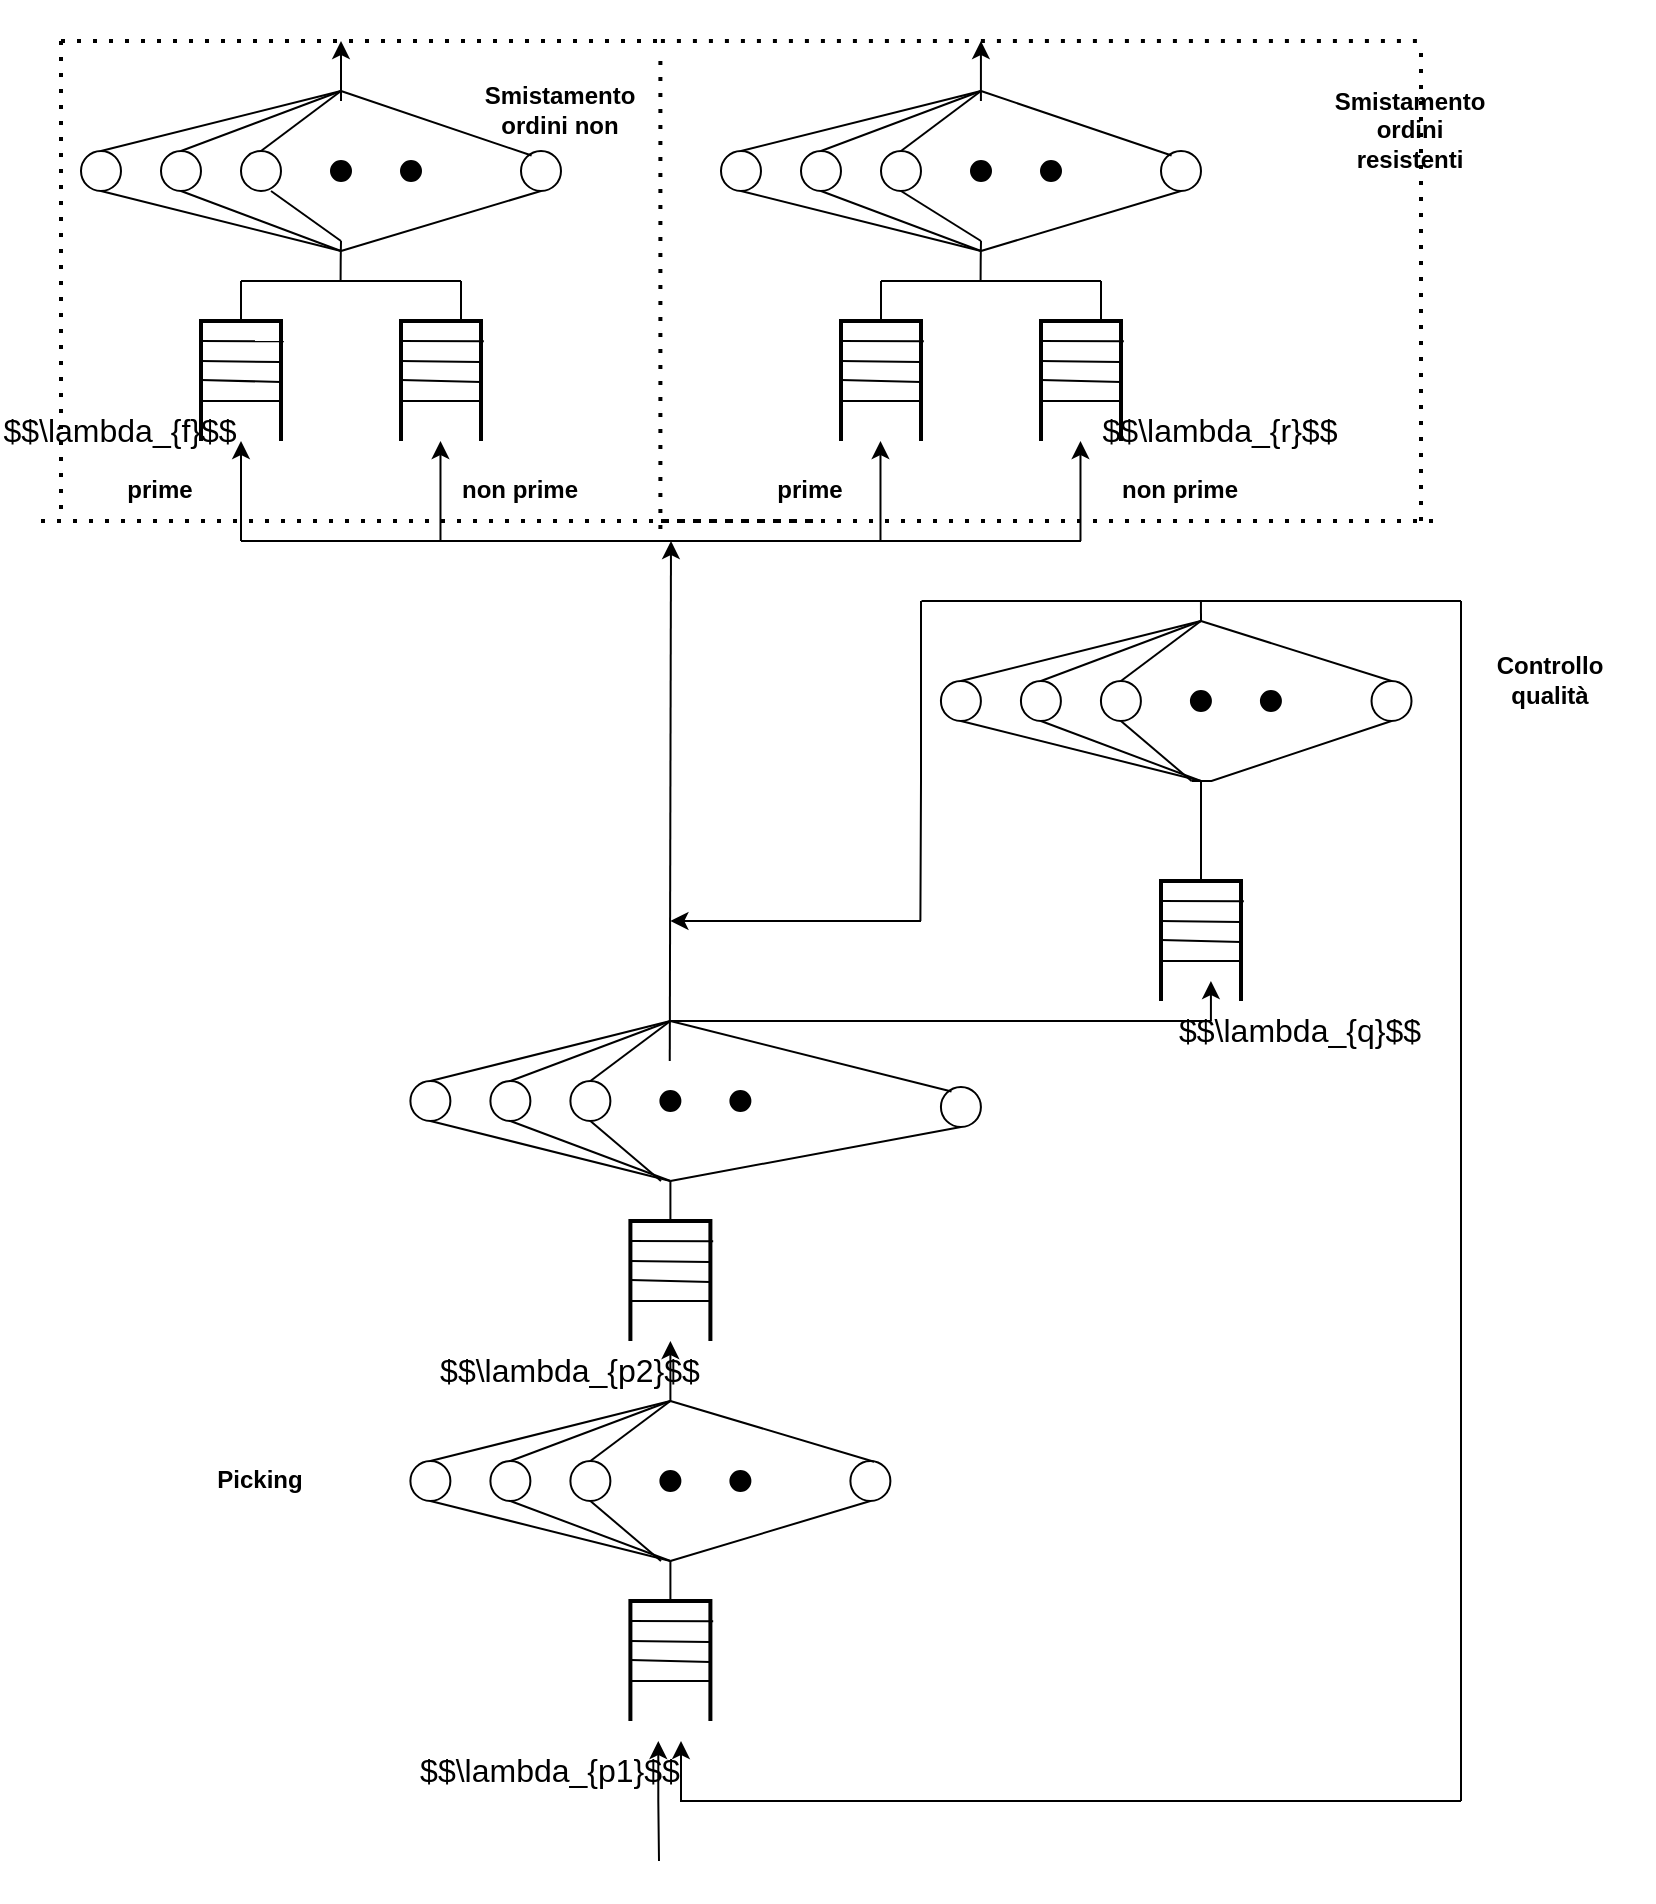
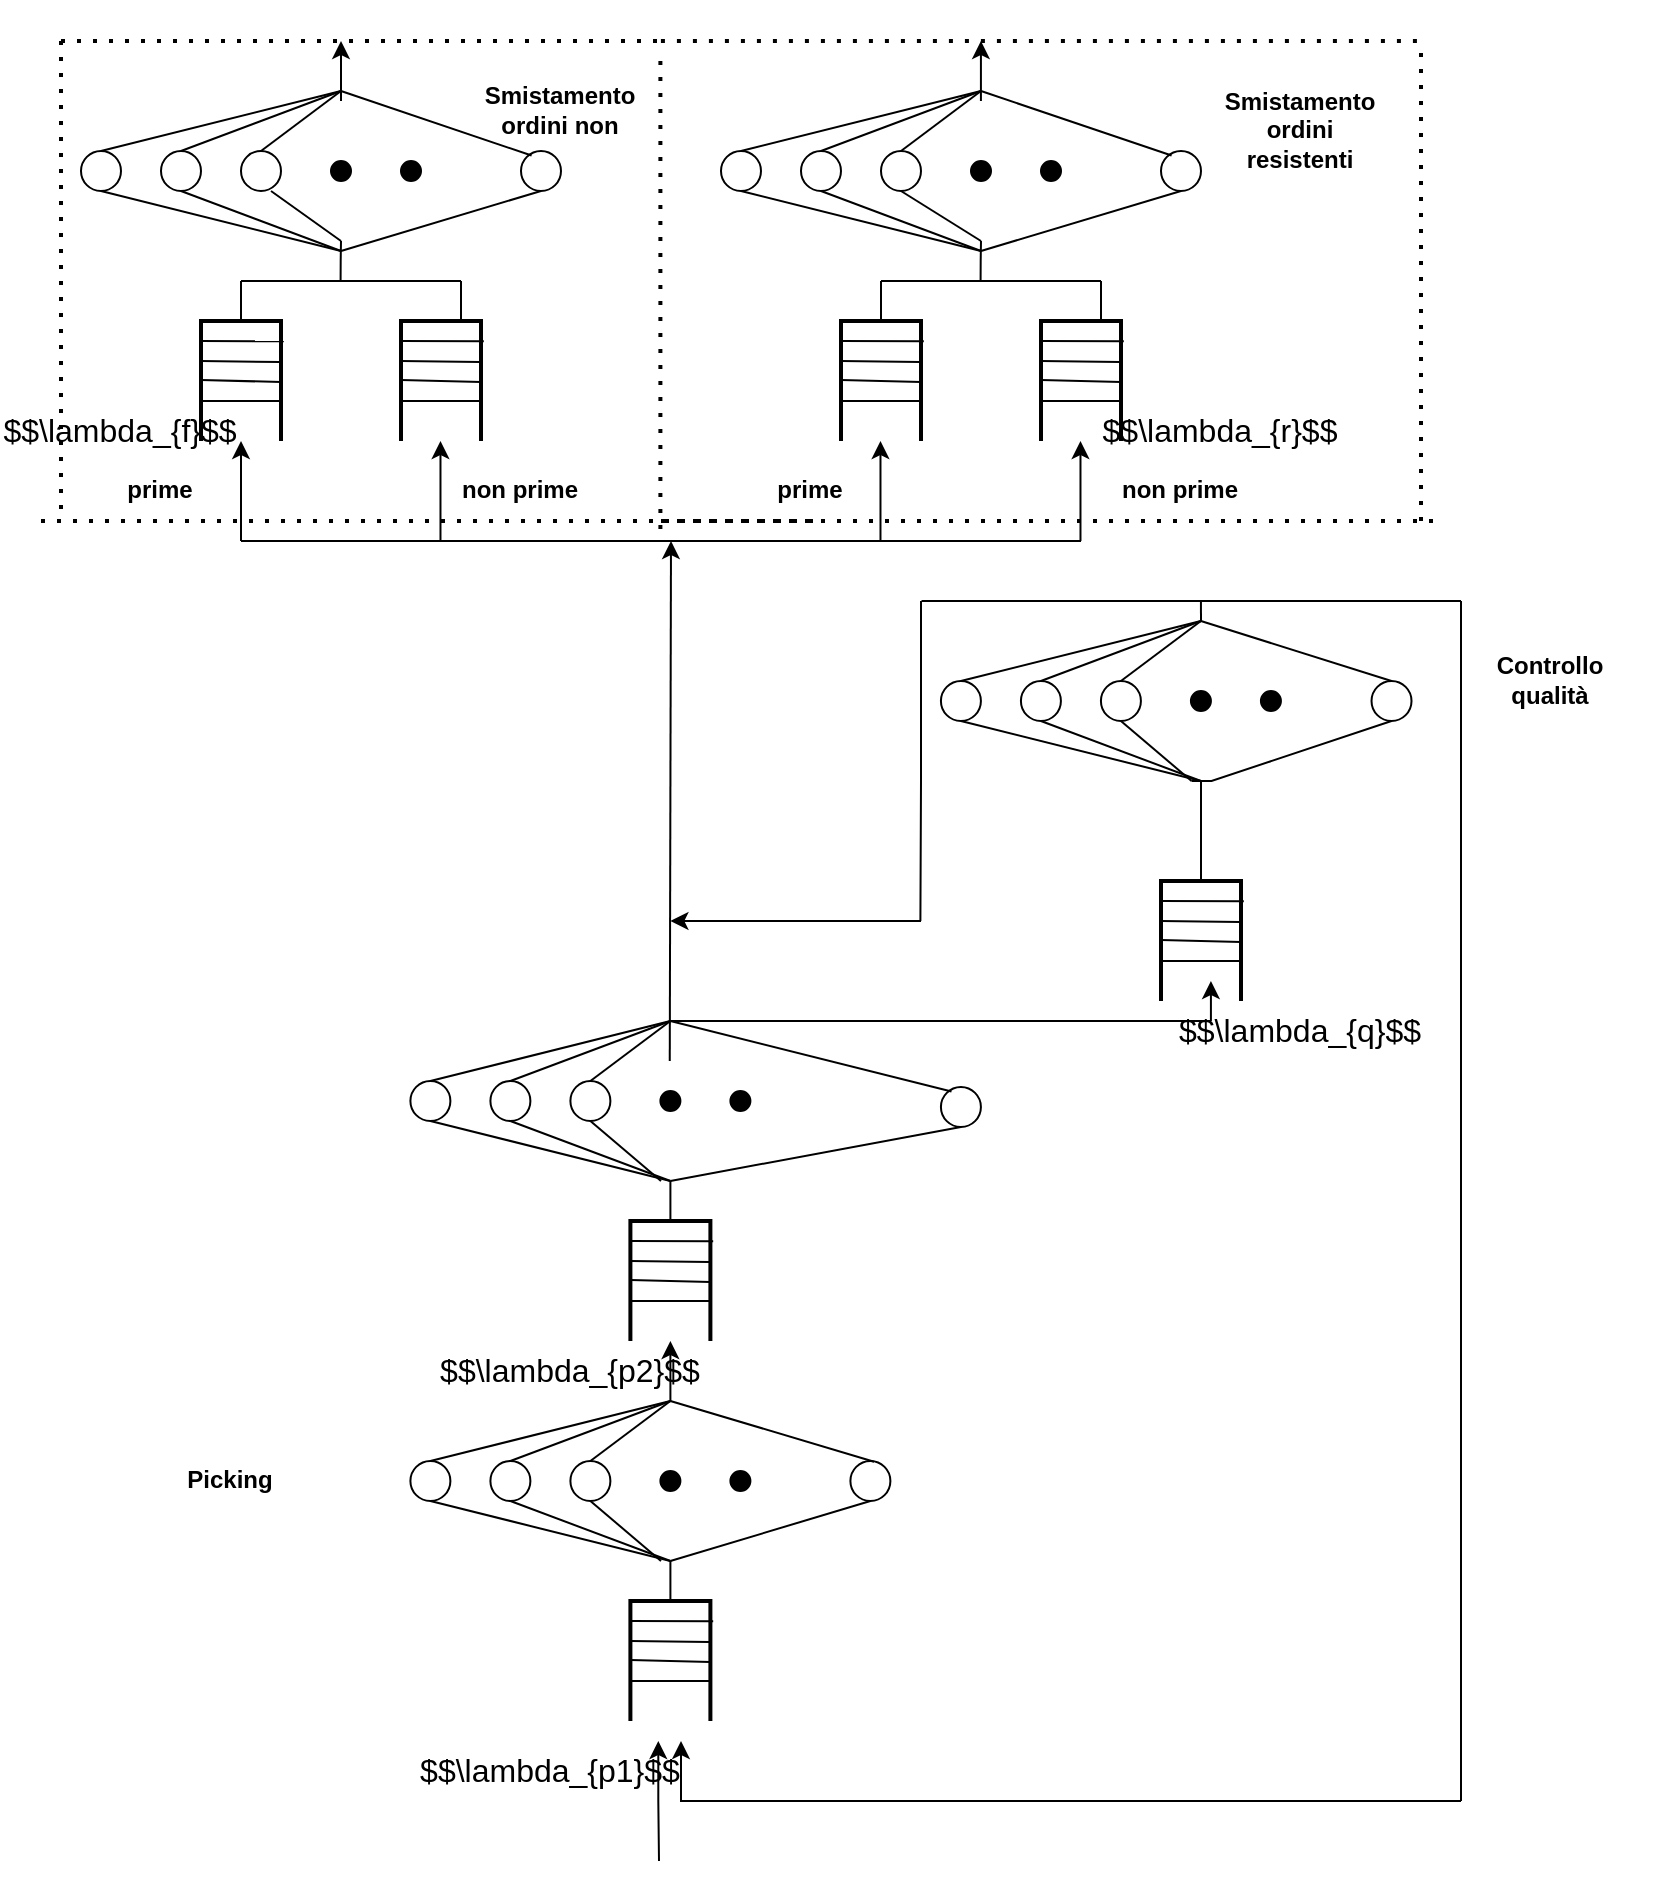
node "Smistamento ordini resistenti": moved (1411, 131) -> (1301, 131)
node "Picking": moved (261, 1481) -> (231, 1481)
